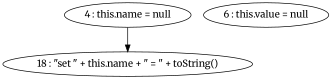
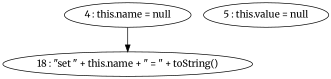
node "6 : this.value = null": label "6 : this.value = null" -> "5 : this.value = null"
